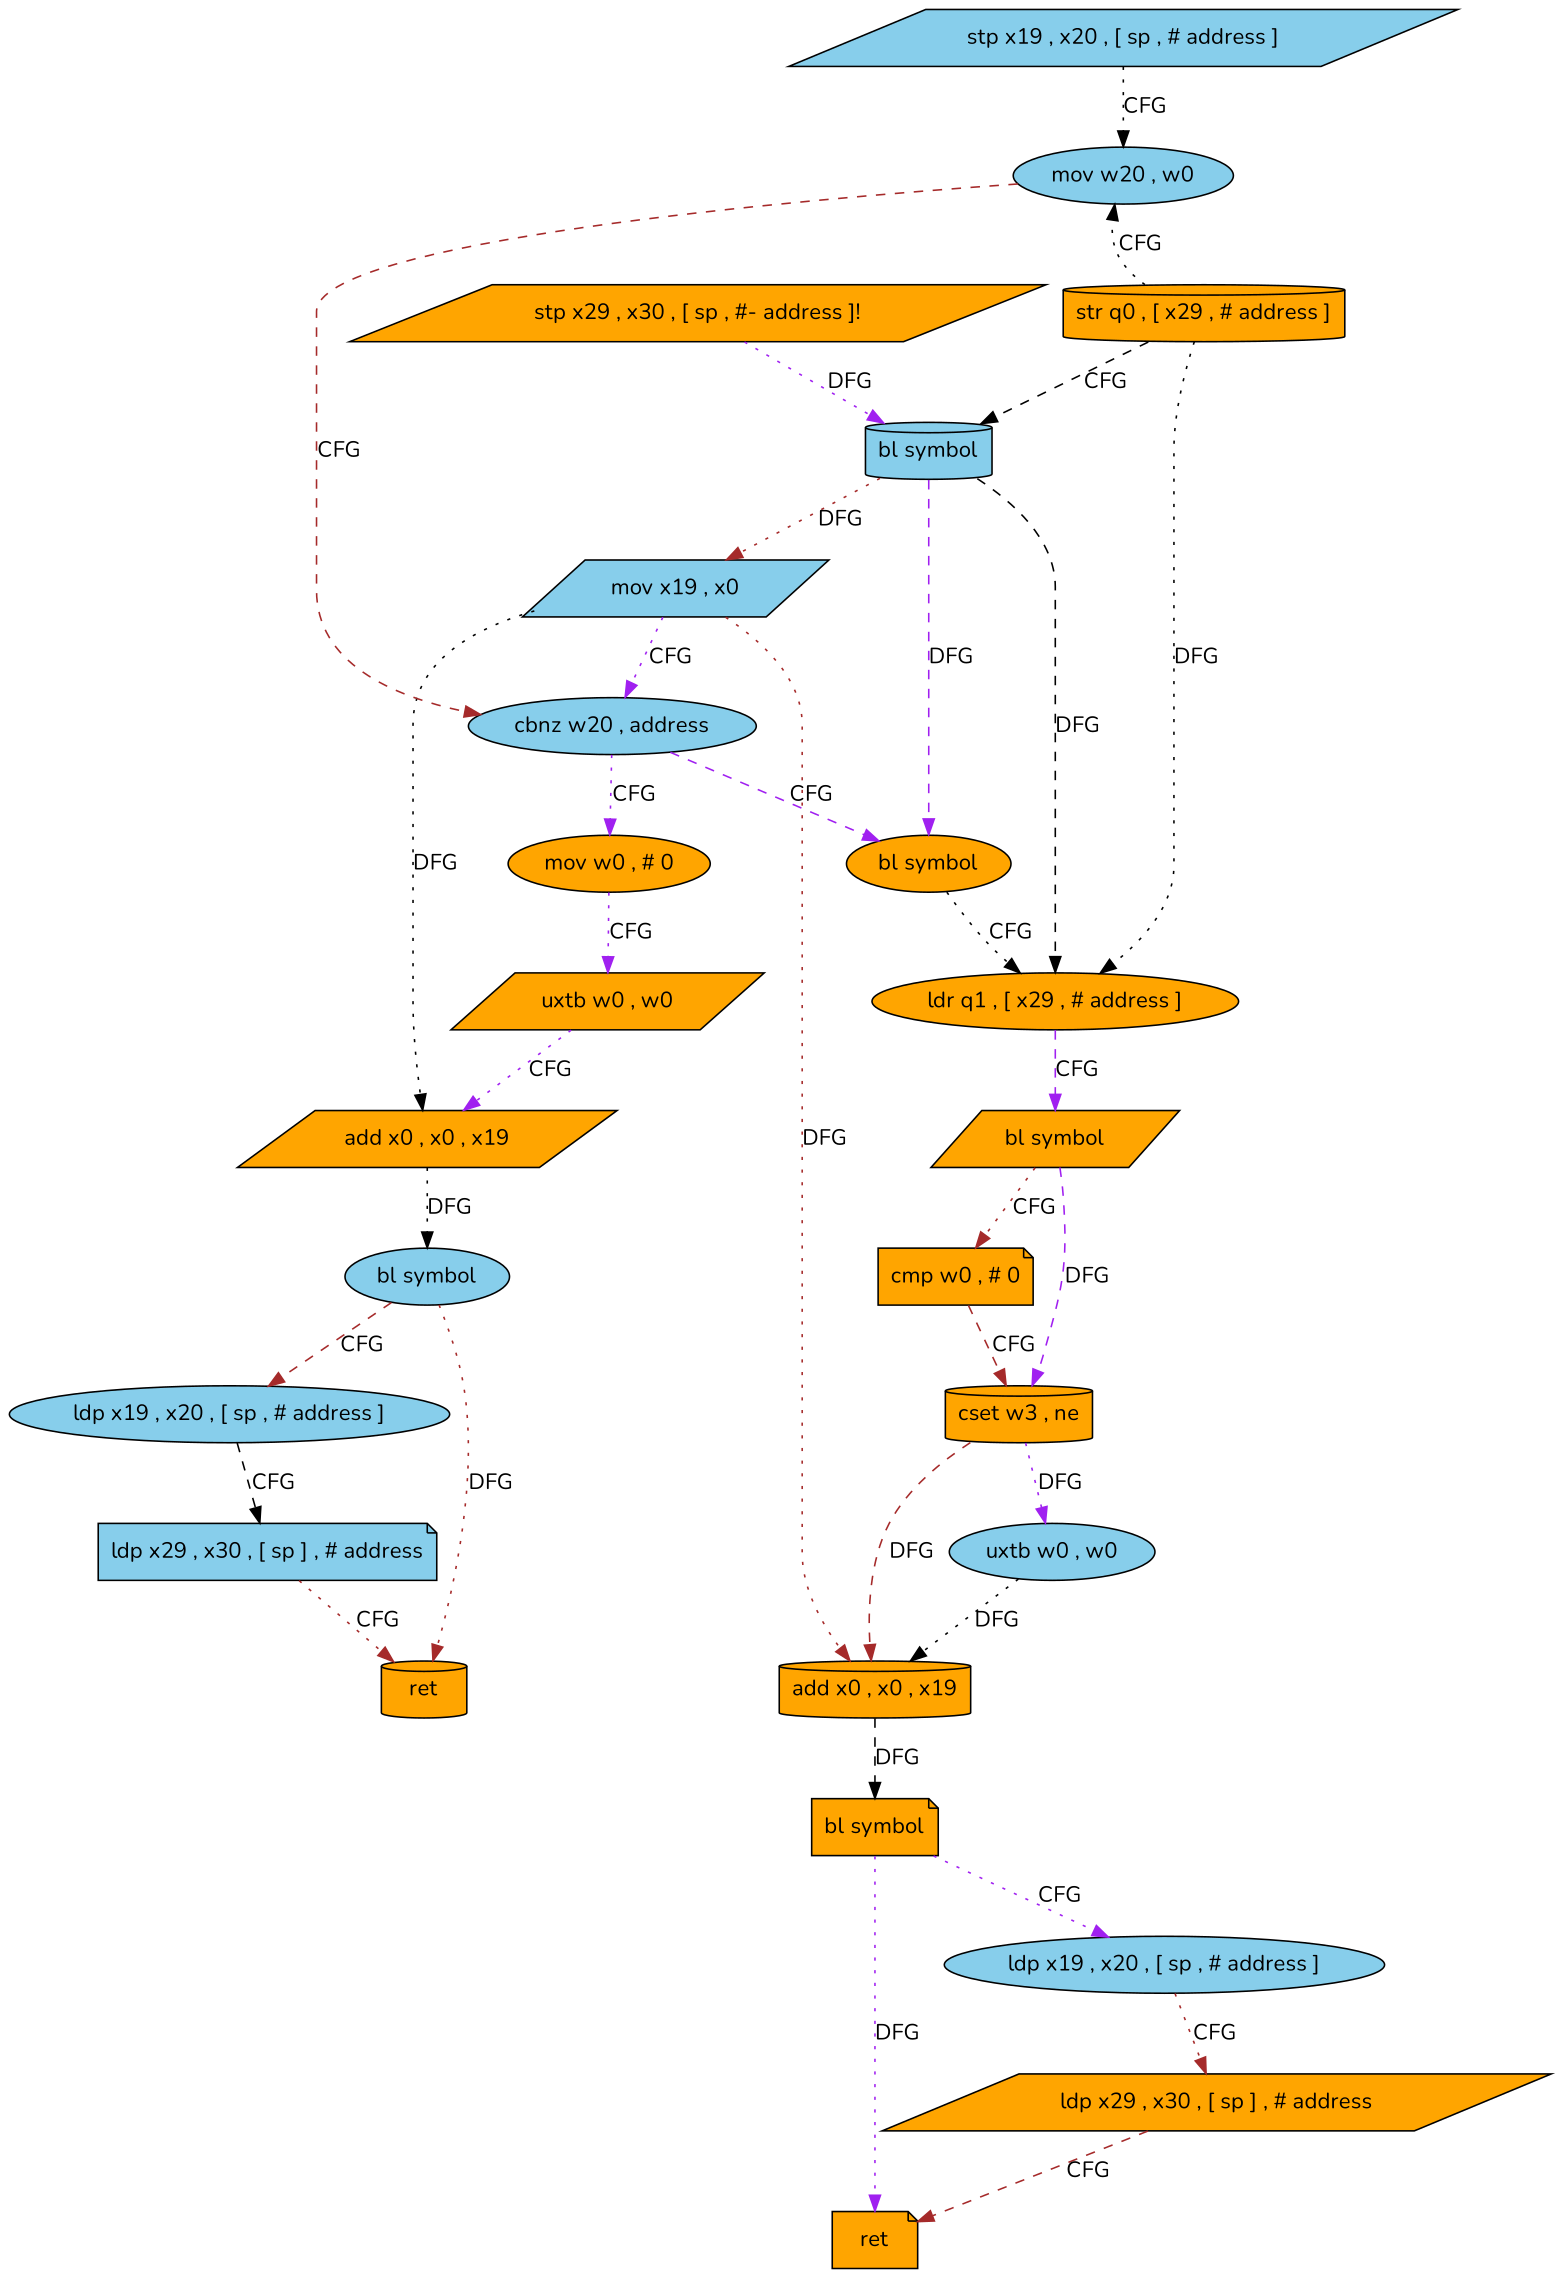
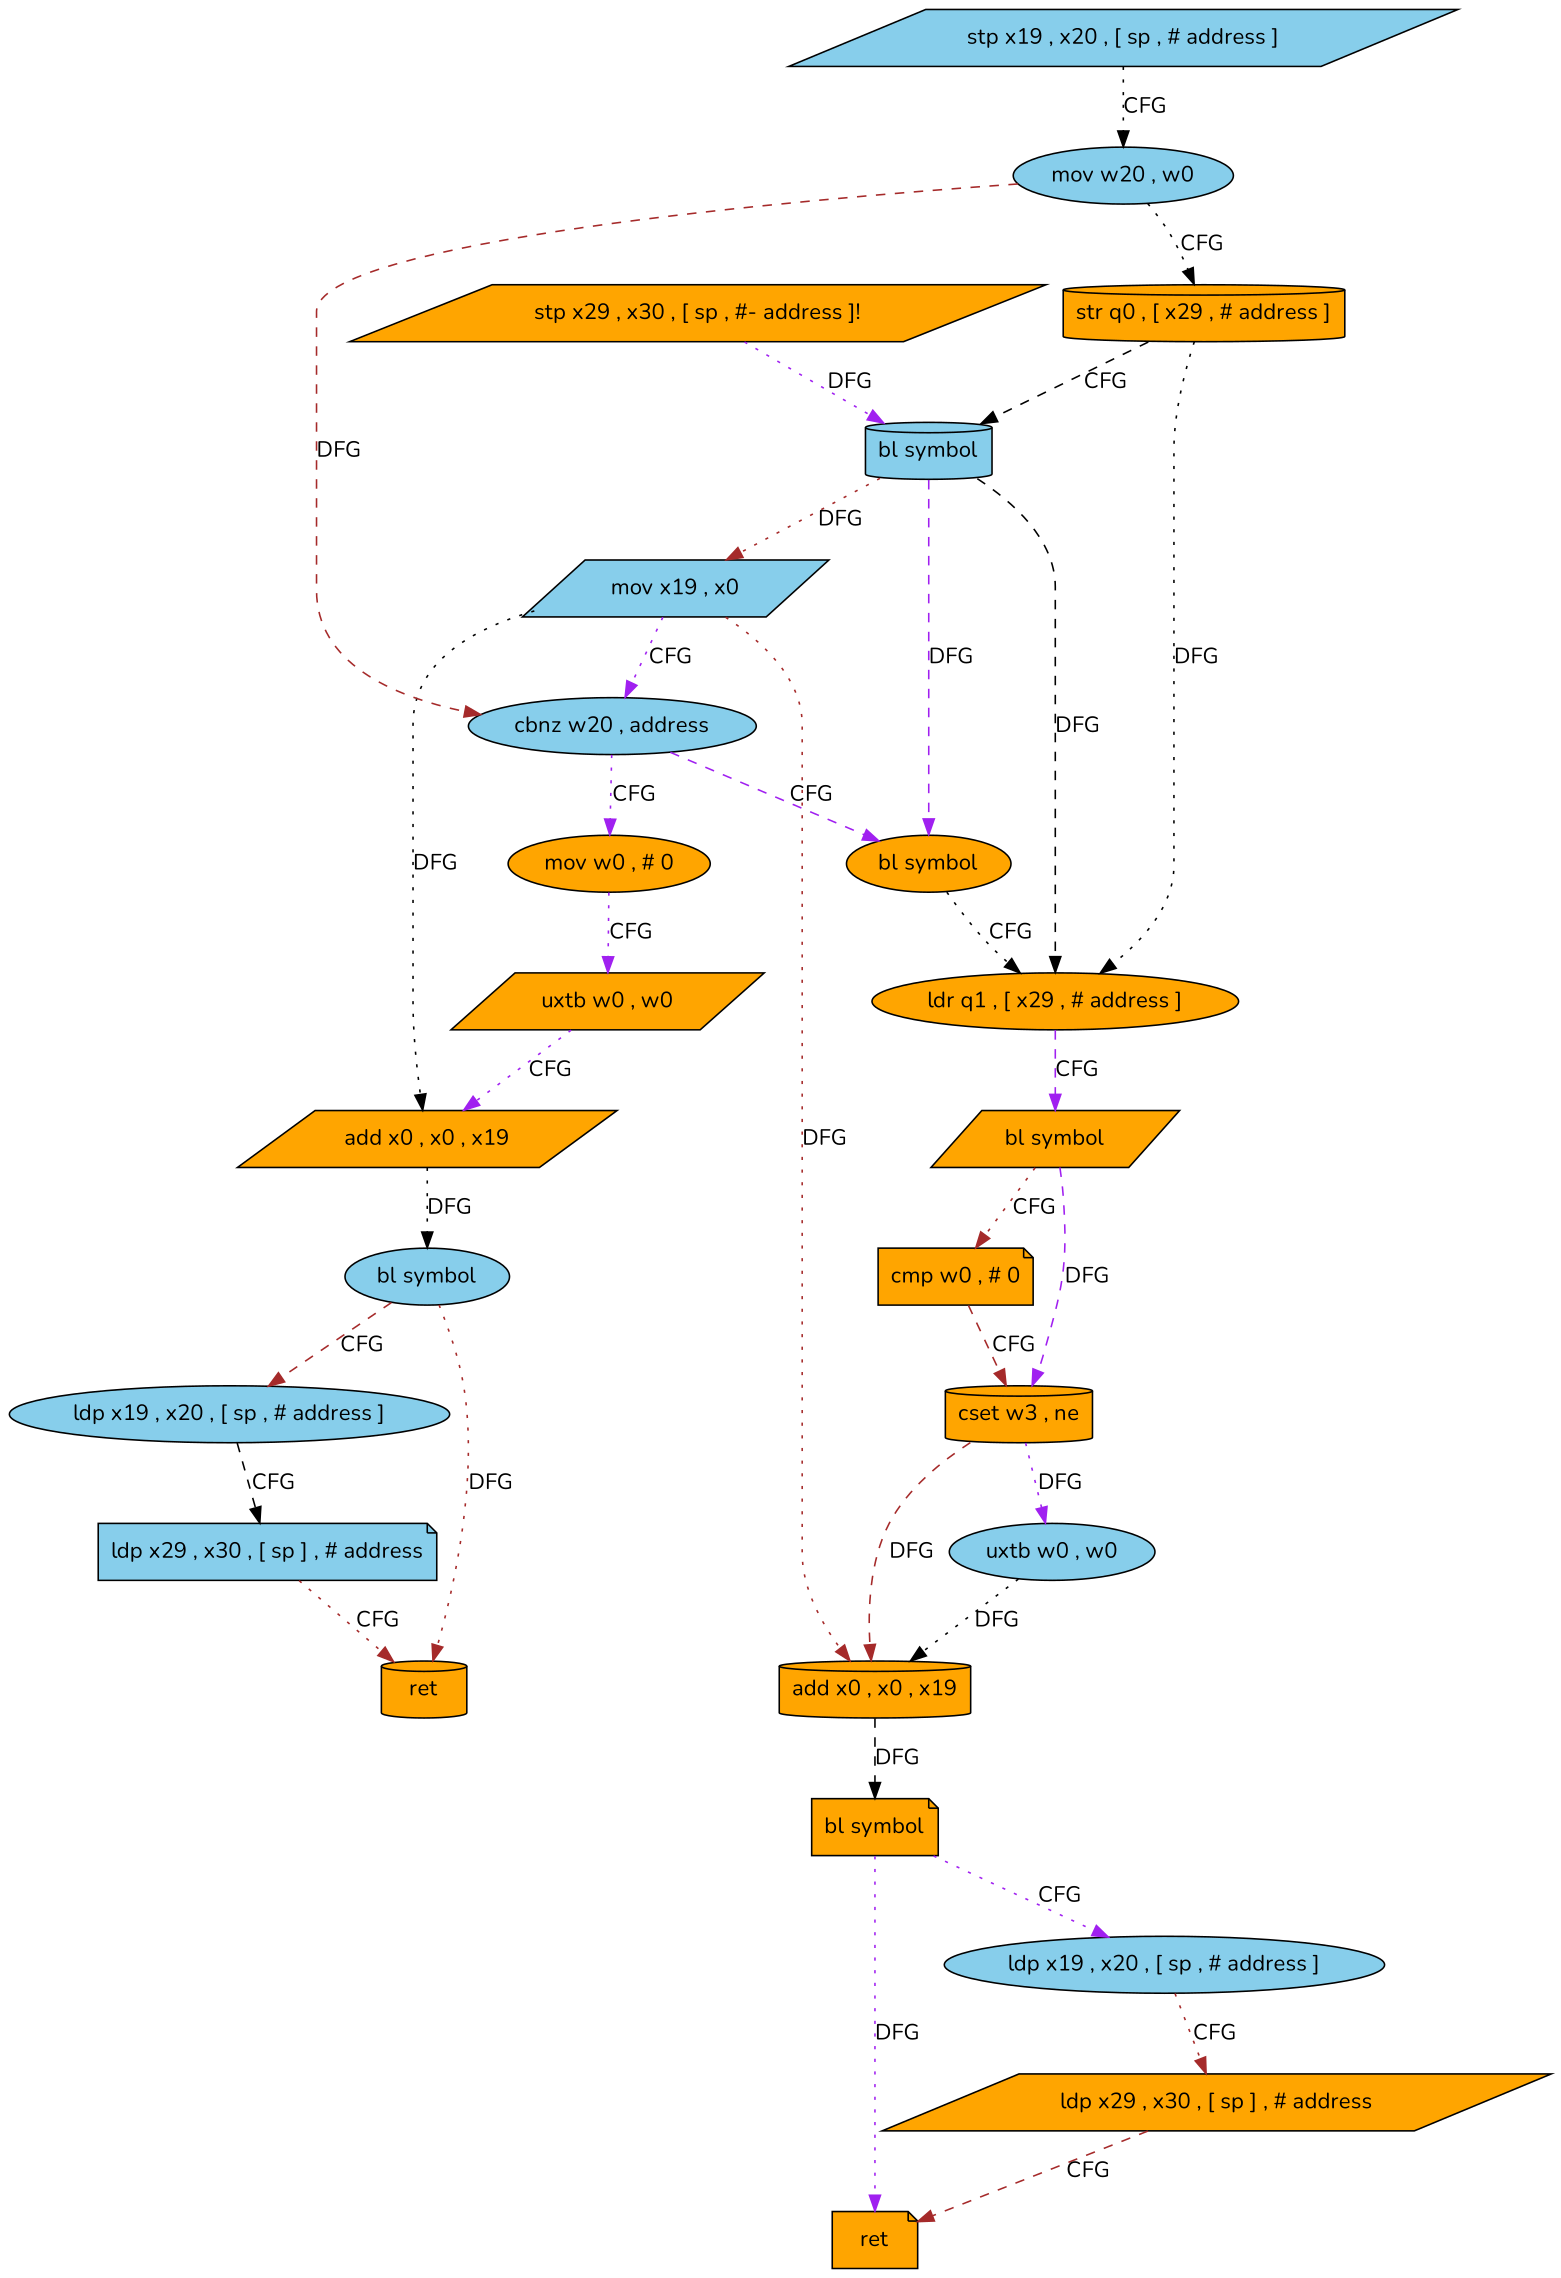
edge "str q0 , [ x29 , # address ]" -> "mov w20 , w0": reversed
edge "mov w20 , w0" -> "cbnz w20 , address": label "CFG" -> "DFG"
